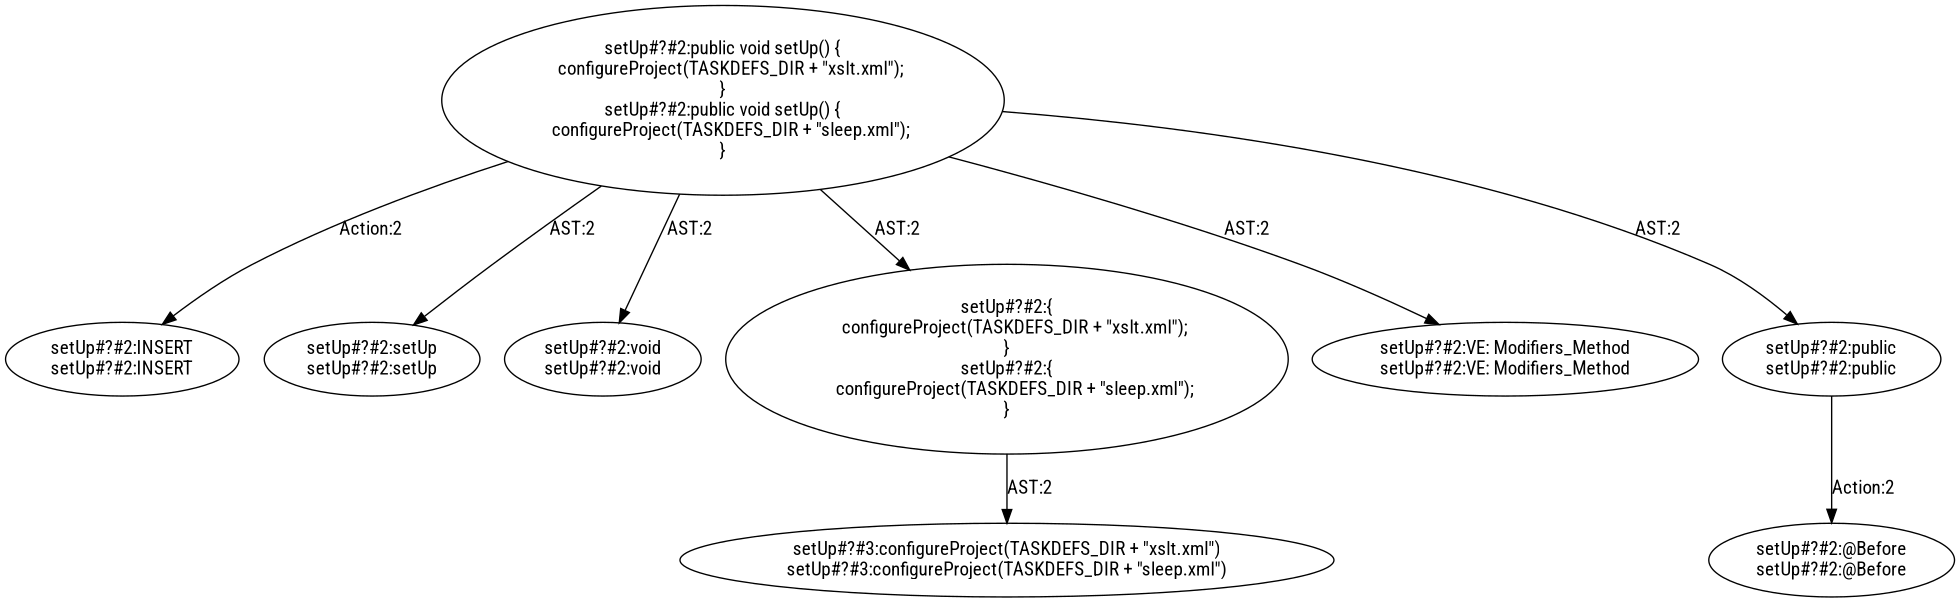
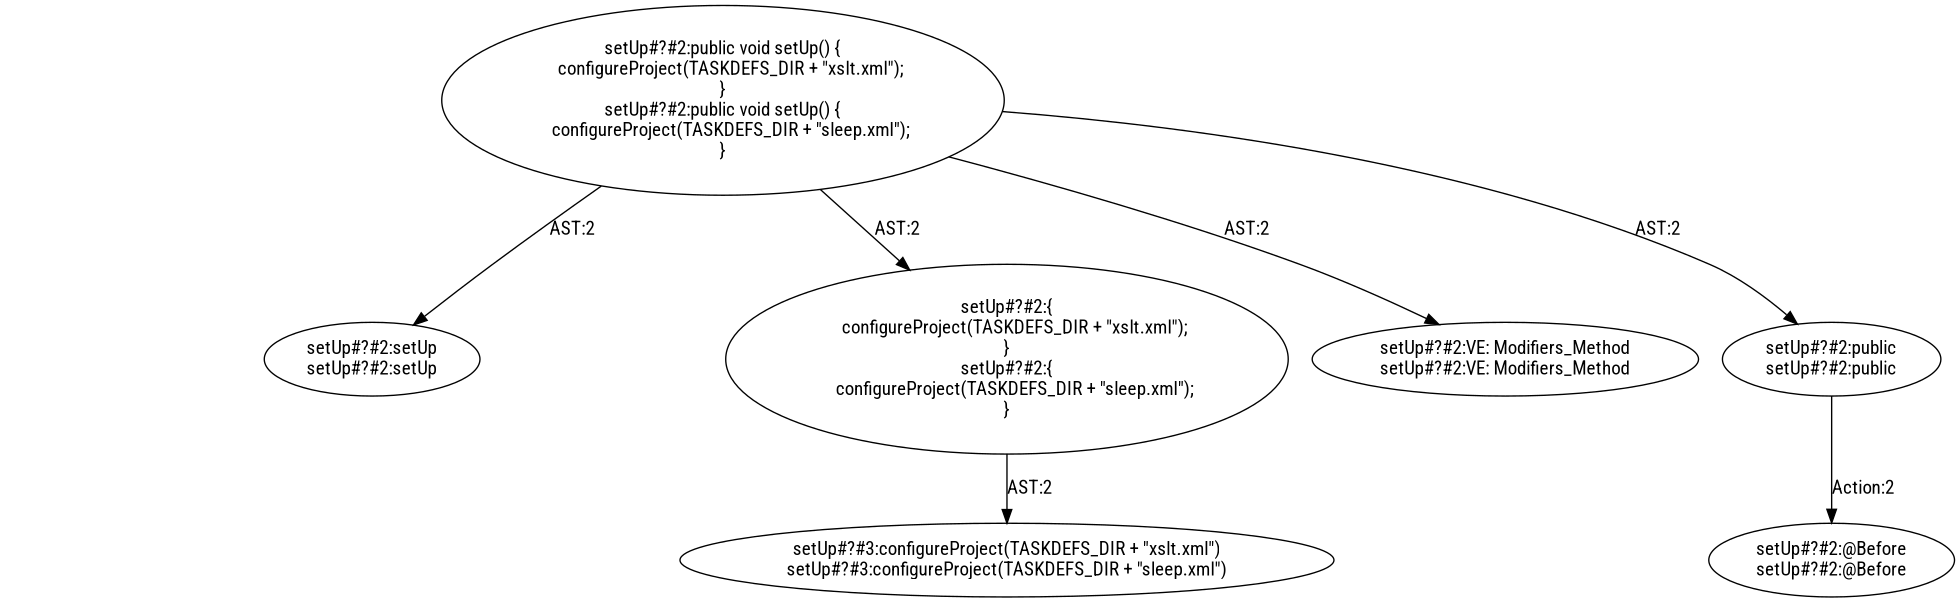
node "setUp#?#2:INSERT setUp#?#2:INSERT": removed
node "setUp#?#2:void setUp#?#2:void": removed
